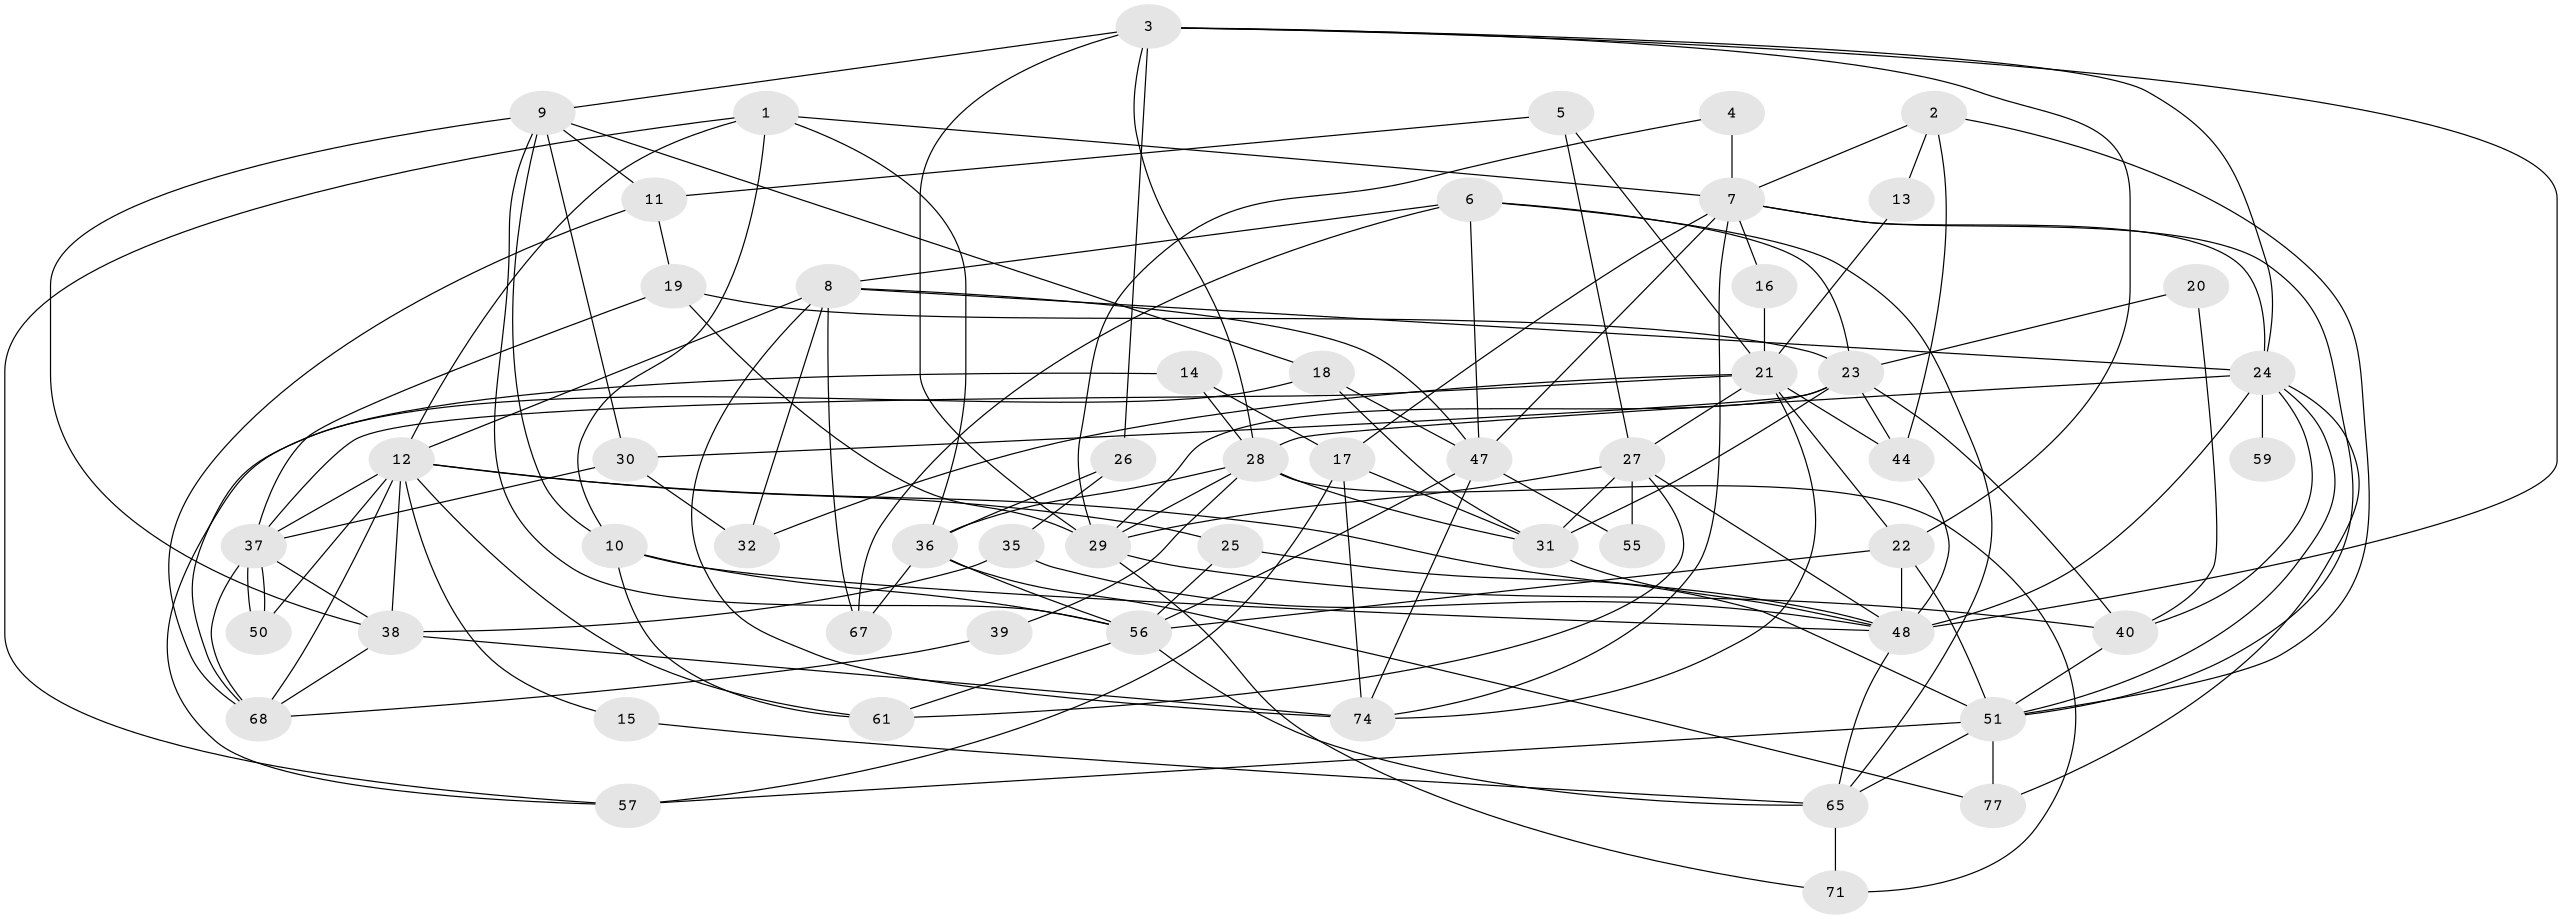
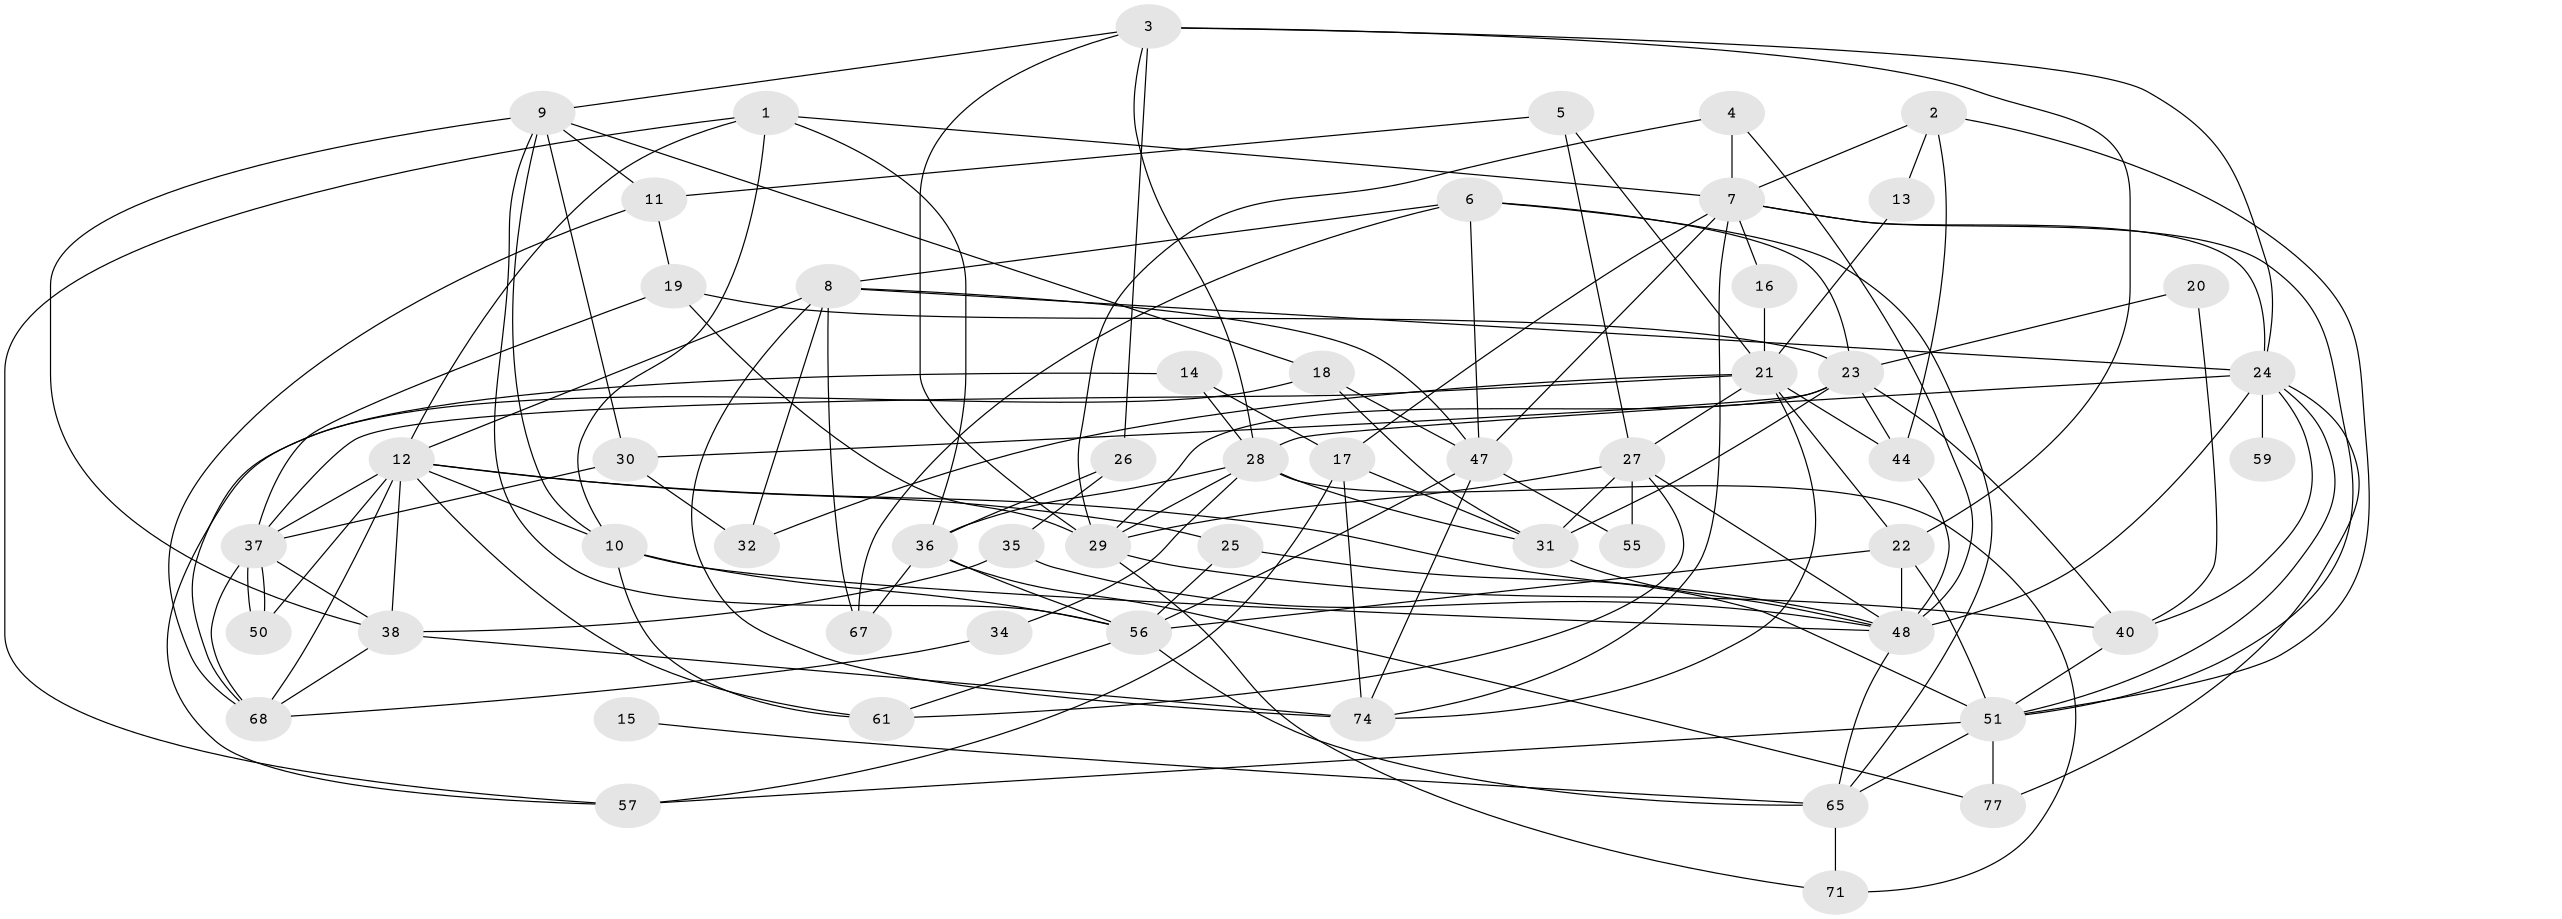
edge "3" -- "48": now "4" -- "48"
edge "12" -- "15": now "12" -- "10"
node "39": label "39" -> "34"
